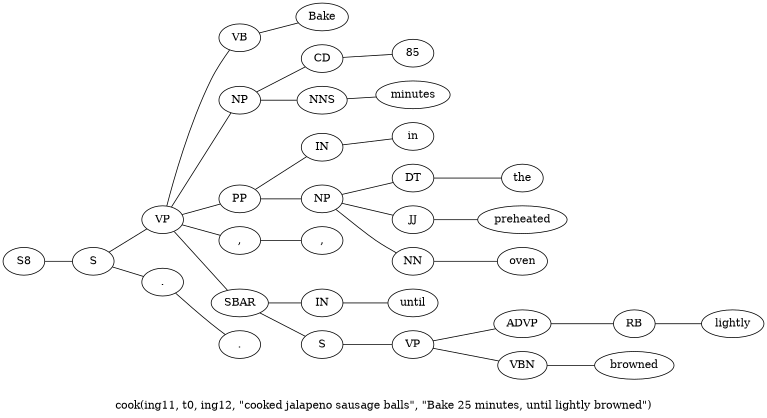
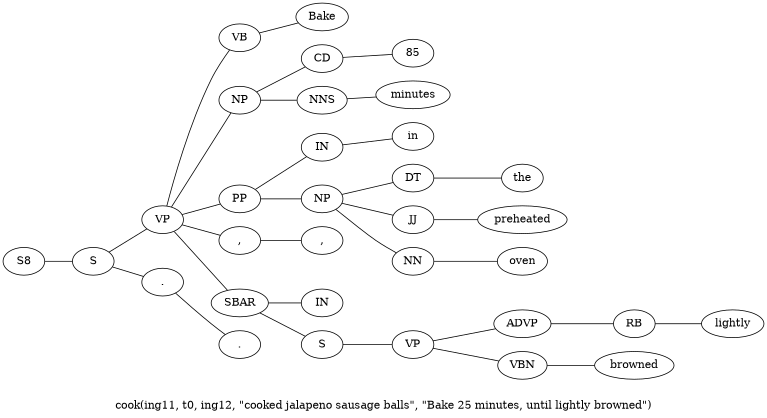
node "until": removed
